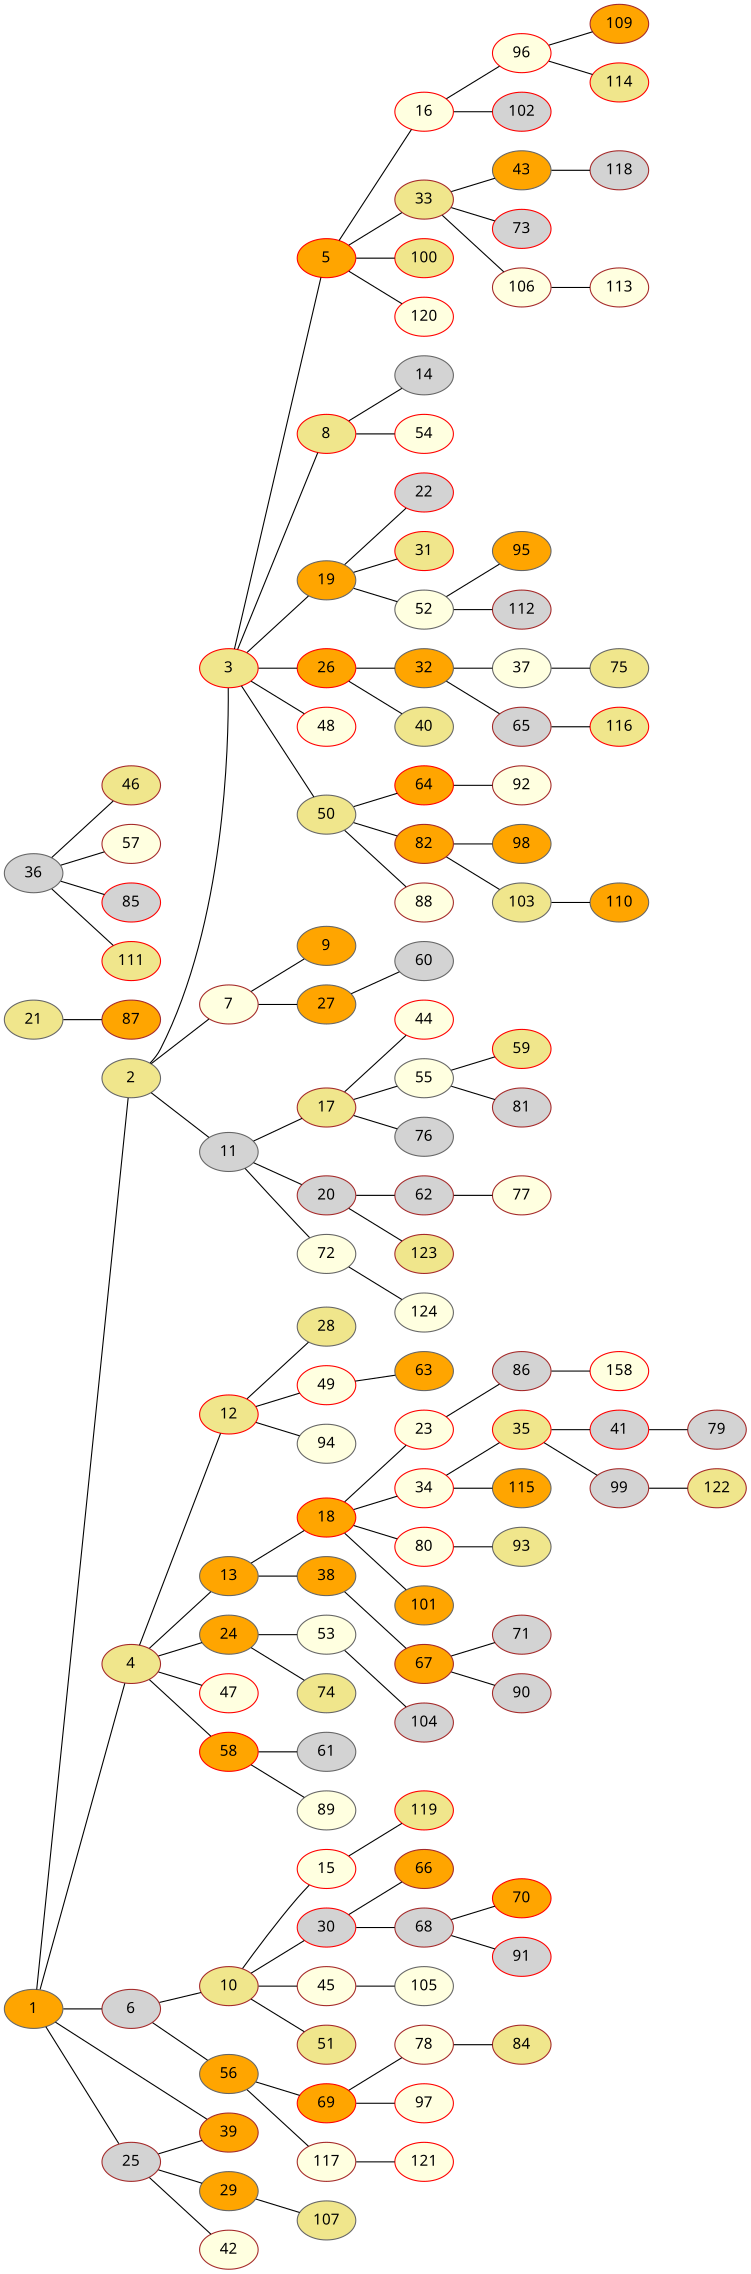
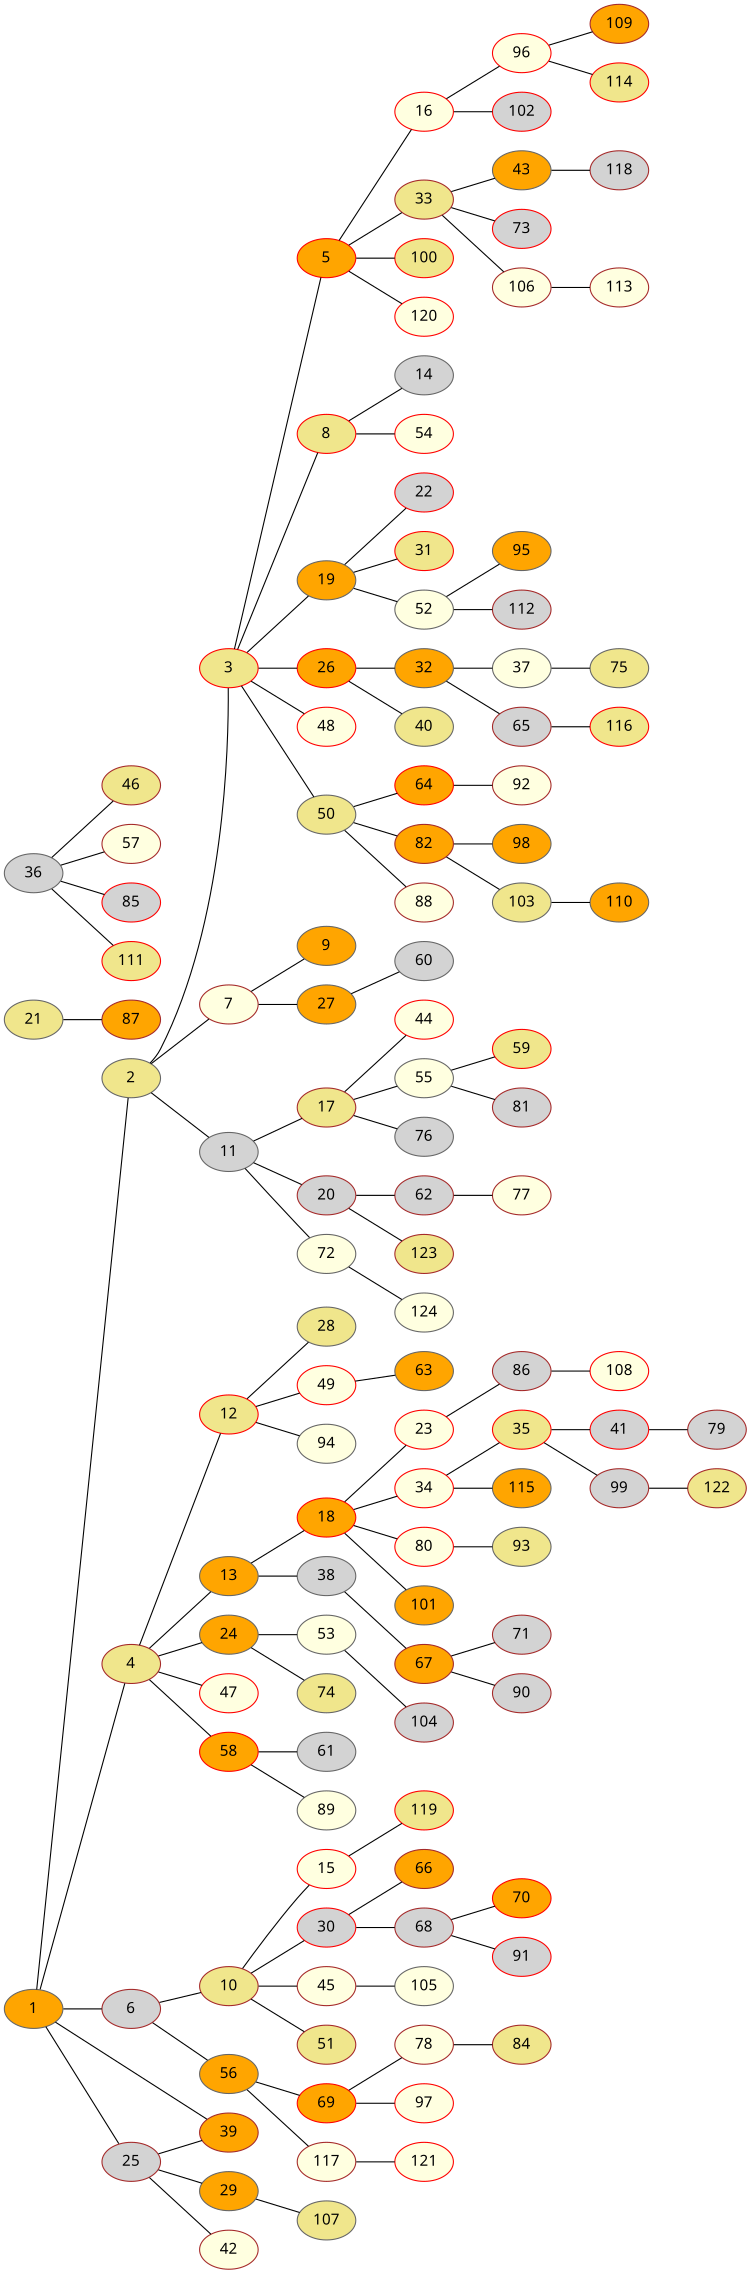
node "158": label "158" -> "108"
node "38": fillcolor orange -> lightgrey
